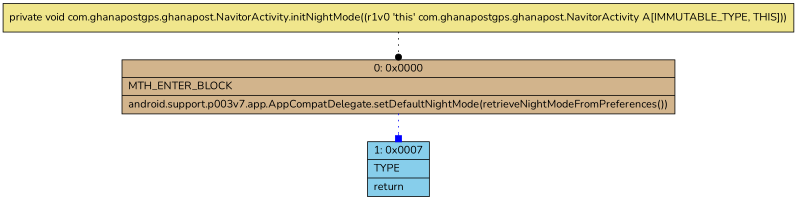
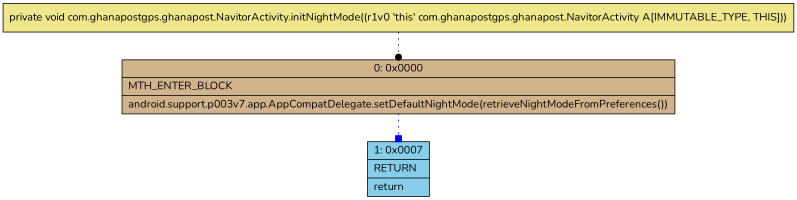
node "1: 0x0007": text "TYPE" -> "RETURN"
